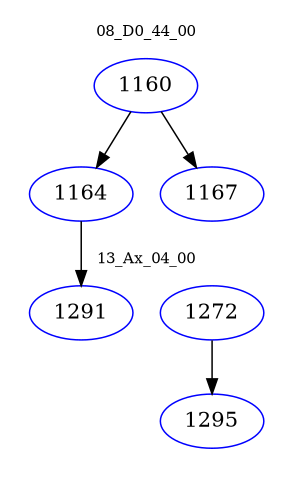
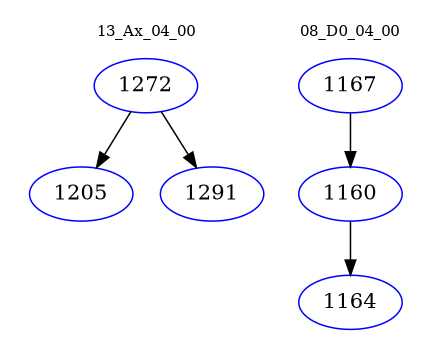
cluster "08_D0_44_00": label "08_D0_44_00" -> "08_D0_04_00"
edge "1160" -> "1167": reversed
edge "1164" -> "1291": now "1272" -> "1291"
node "1295": label "1295" -> "1205"
